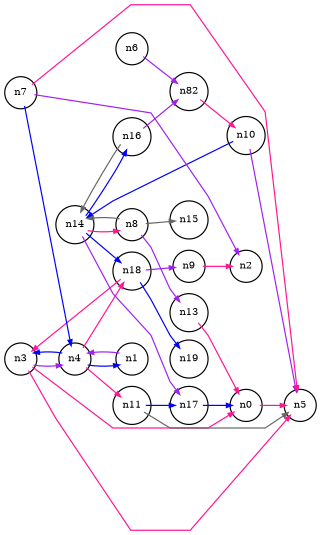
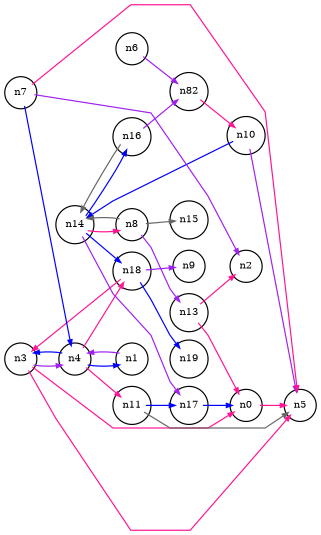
edge "n9" -> "n2": now "n13" -> "n2"
